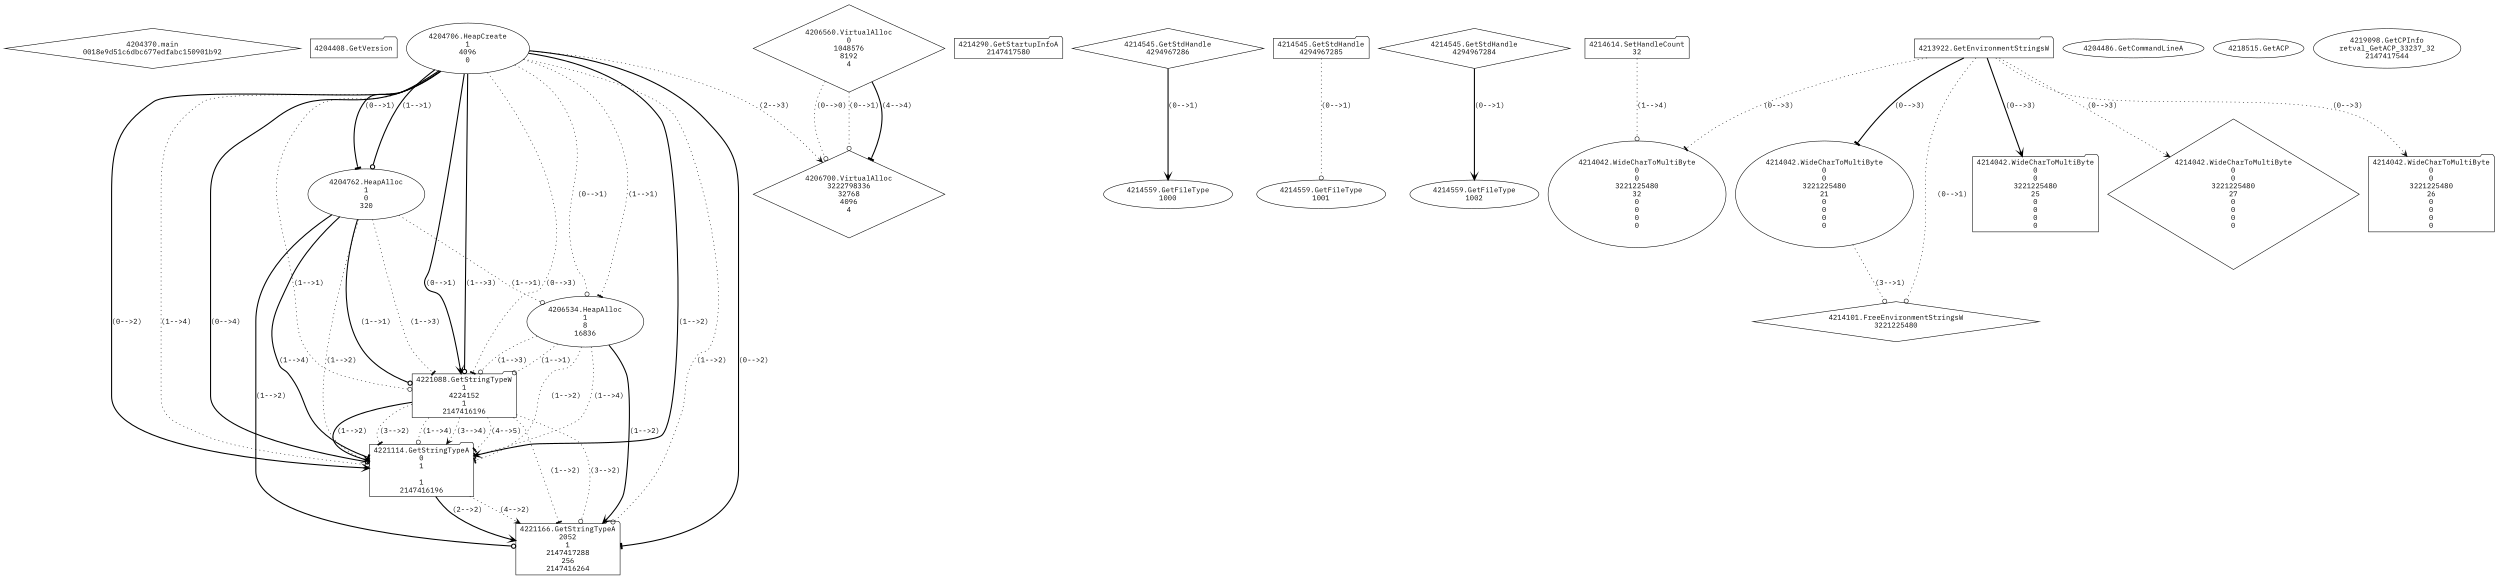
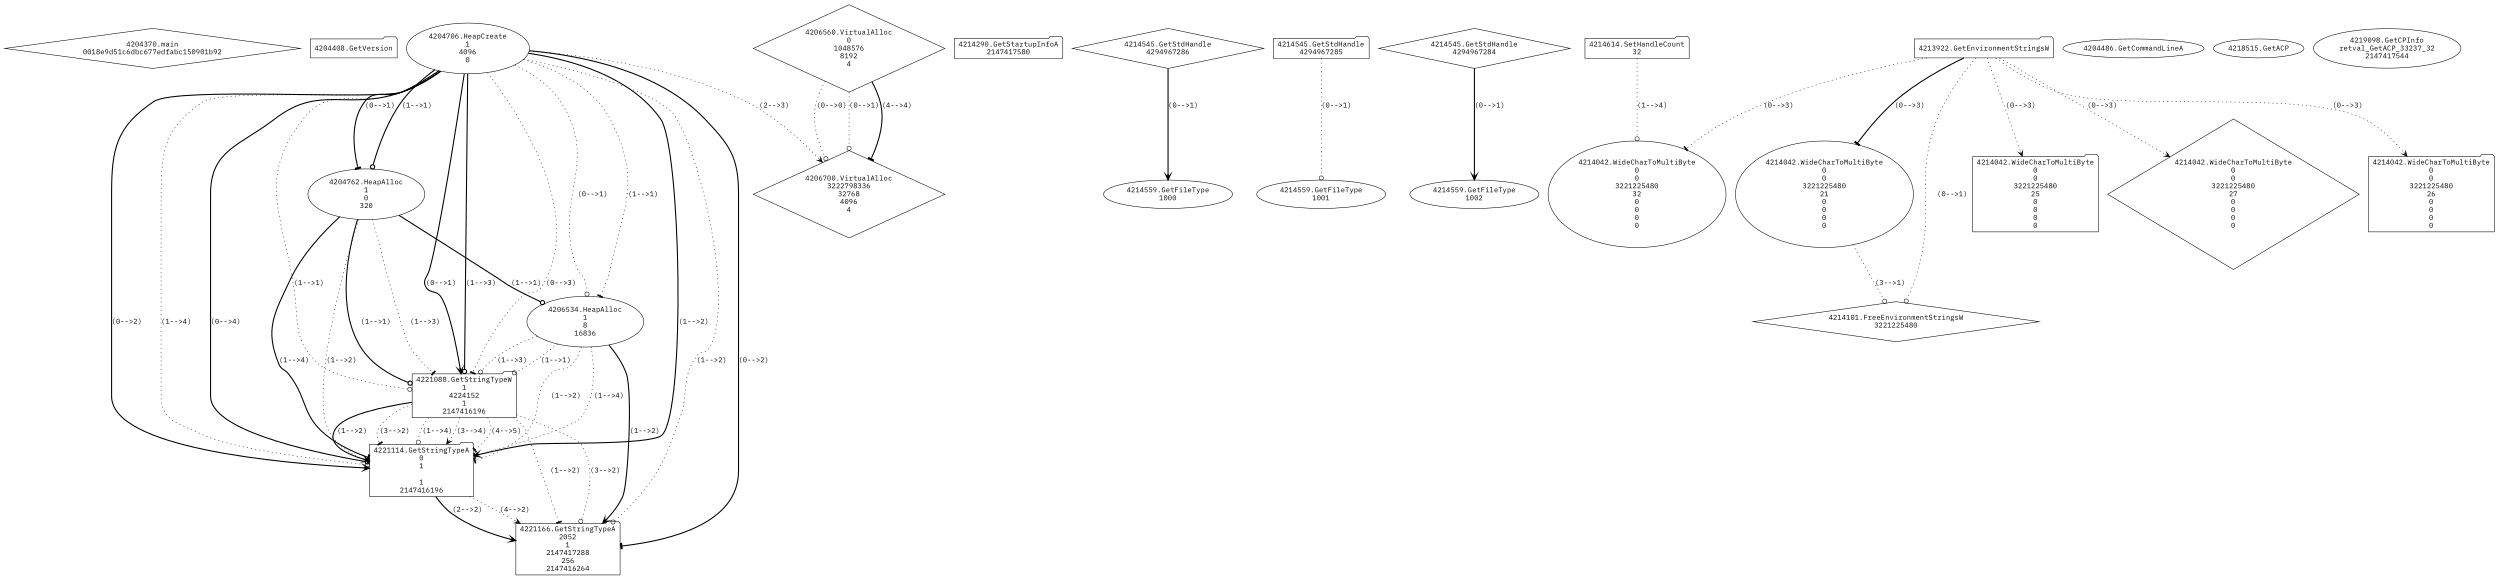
edge "4213922.GetEnvironmentStringsW" -> "4214042.WideCharToMultiByte 0 0 3221225480 25 0 0 0 0": style bold -> dotted
edge "4204762.HeapAlloc 1 0 320" -> "4206534.HeapAlloc 1 8 16836": style dotted -> bold
edge "4204762.HeapAlloc 1 0 320" -> "4221166.GetStringTypeA 2052 1 2147417288 256 2147416264": removed, label "(1-->2)"
